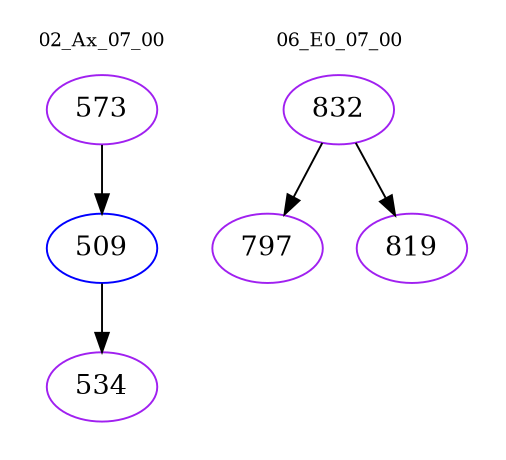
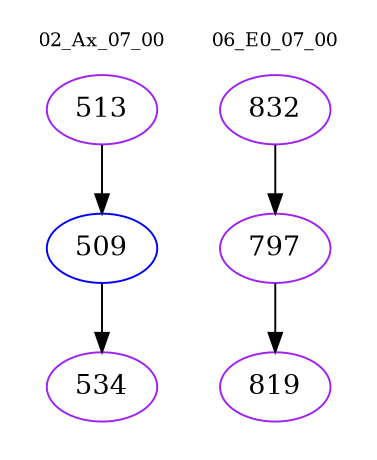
node "573": label "573" -> "513"
edge "832" -> "819": now "797" -> "819"
